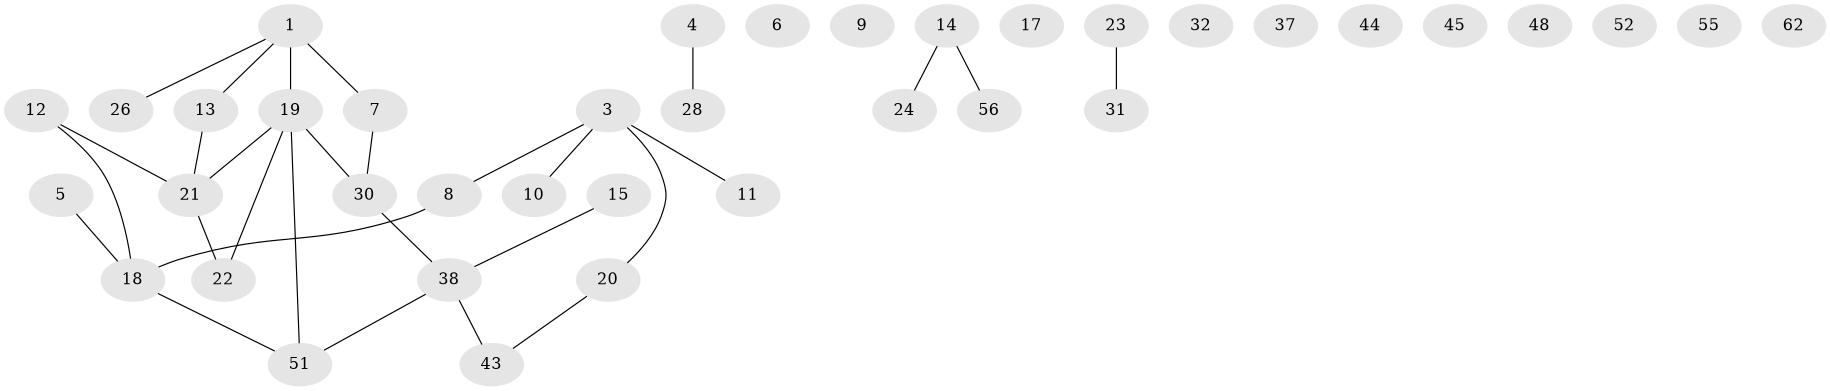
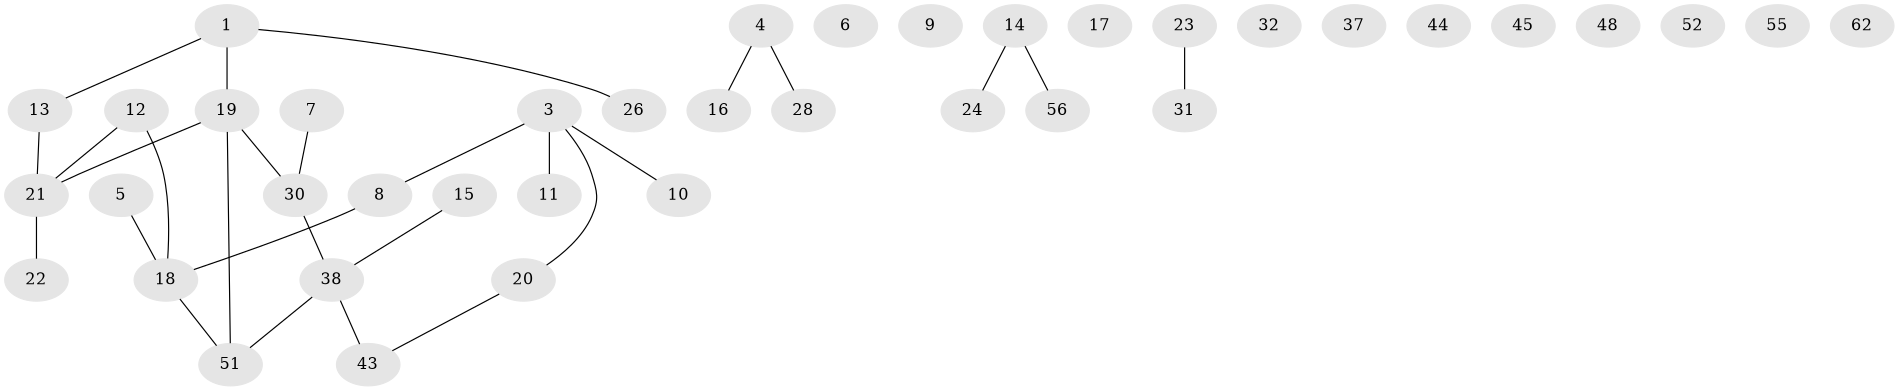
edge "1" -- "7": removed
node "16": added
edge "19" -- "22": removed
